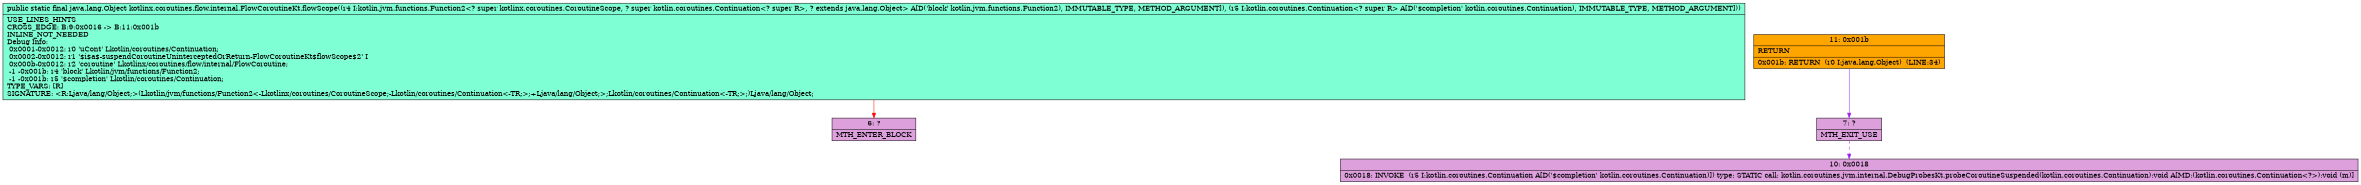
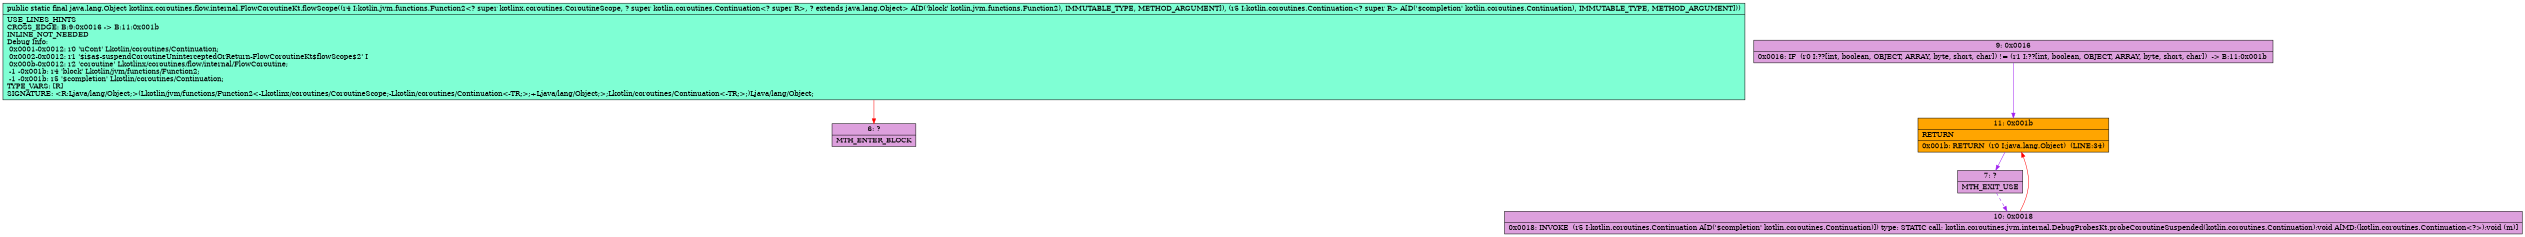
node "9: 0x0016": added
edge "10: 0x0018" -> "11: 0x001b": added
